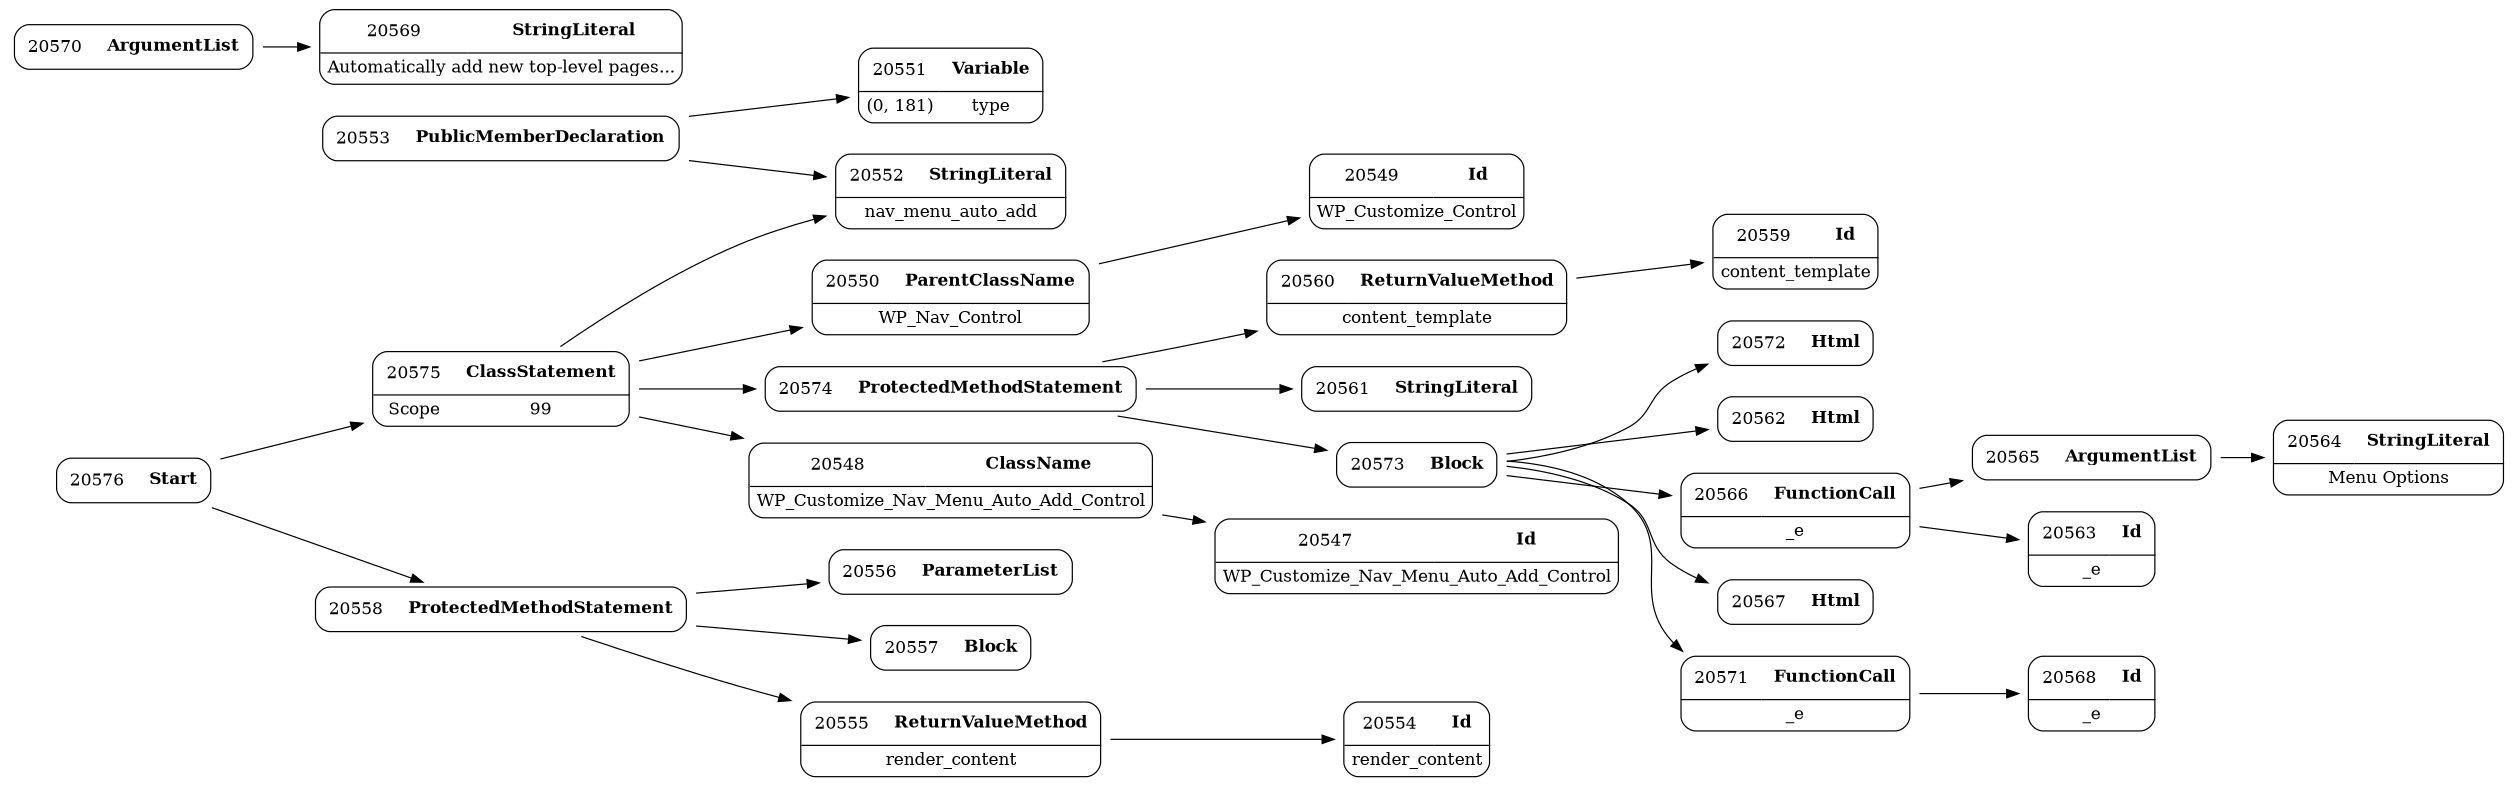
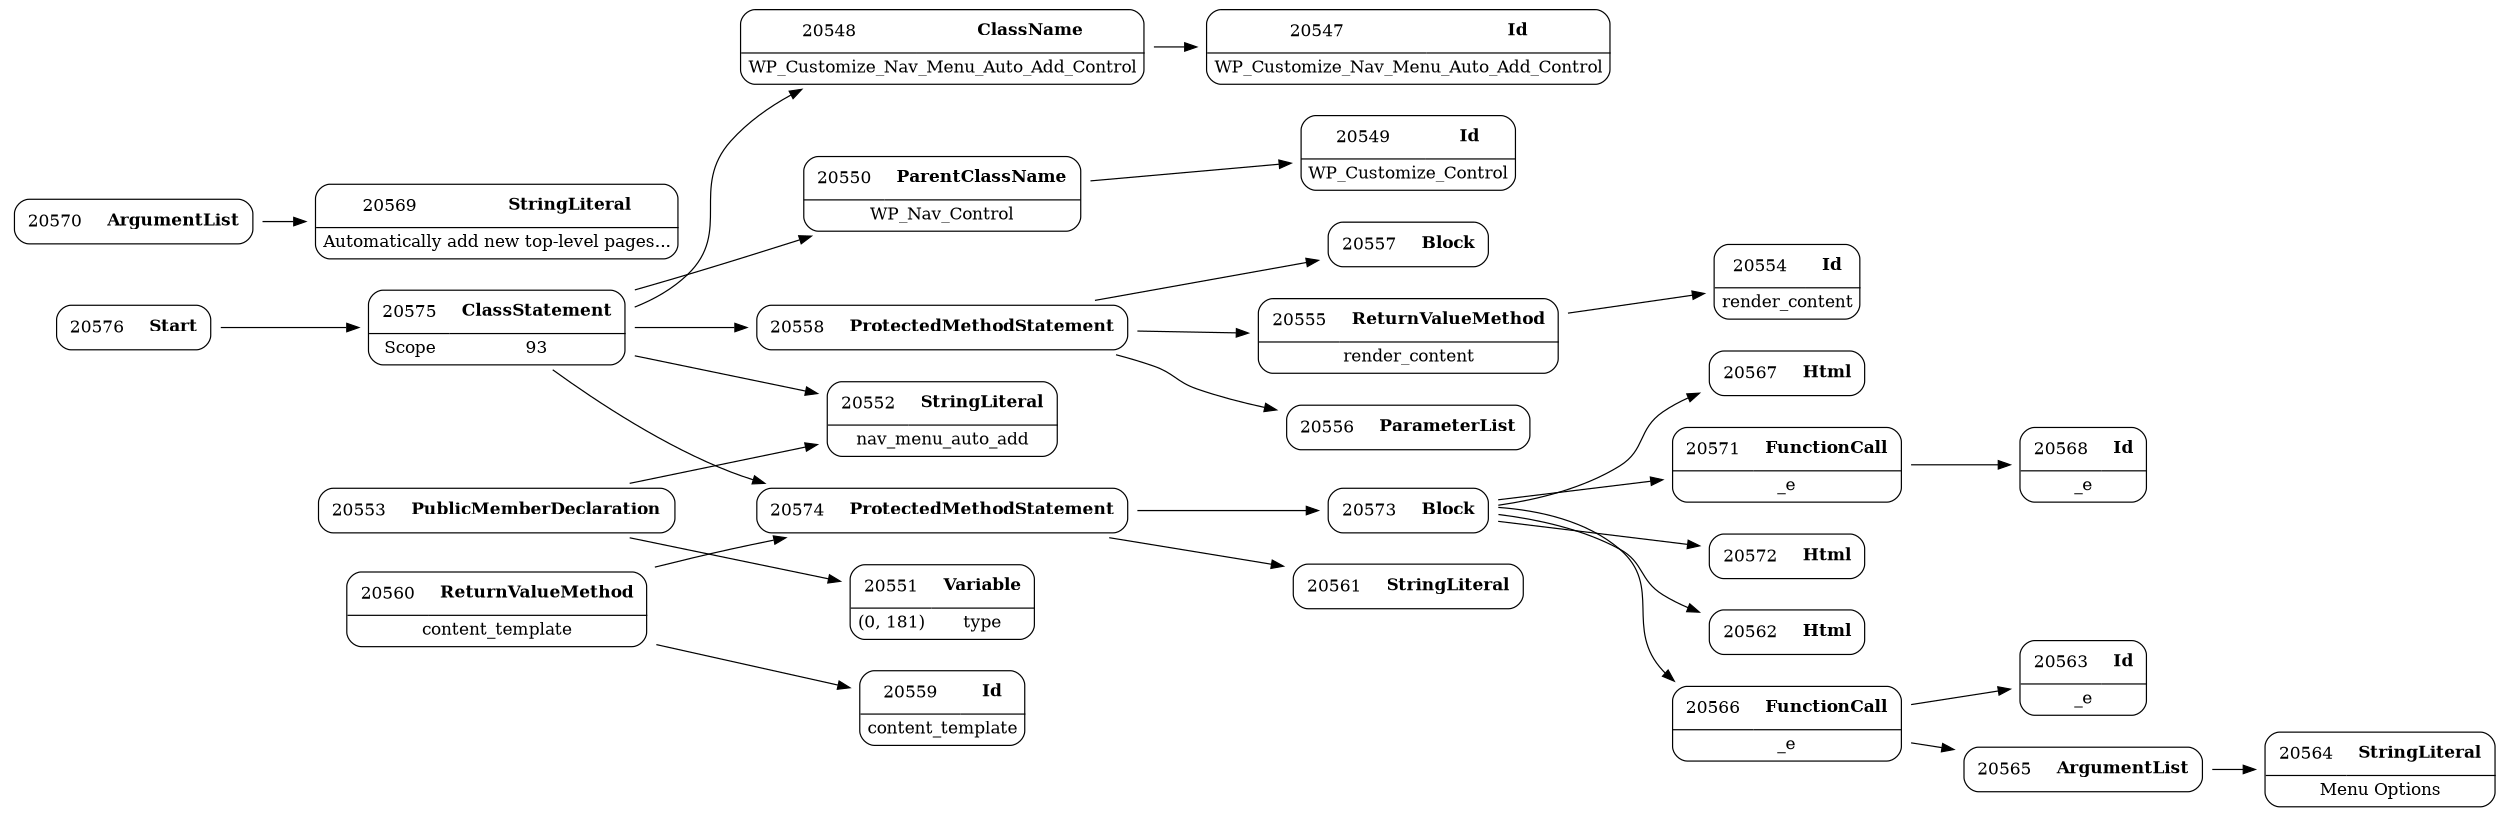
edge "20574" -> "20560": reversed
node "20575": text "99" -> "93"
edge "20576" -> "20558": now "20575" -> "20558"
